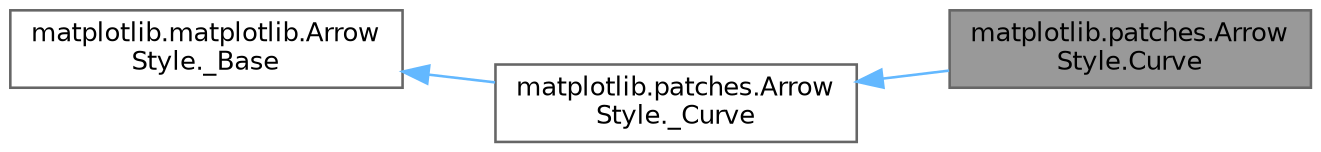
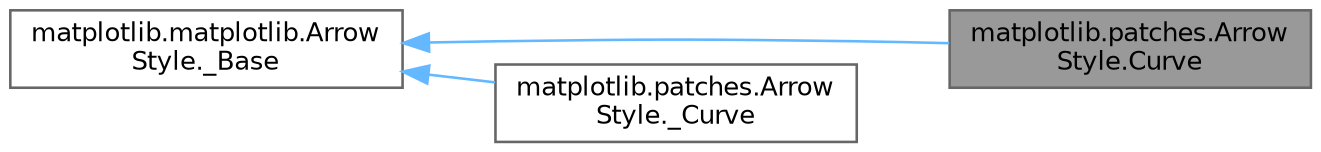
edge "matplotlib.patches.Arrow Style.Curve" -> "matplotlib.patches.Arrow Style._Curve": now "matplotlib.patches.Arrow Style.Curve" -> "matplotlib.matplotlib.Arrow Style._Base"
